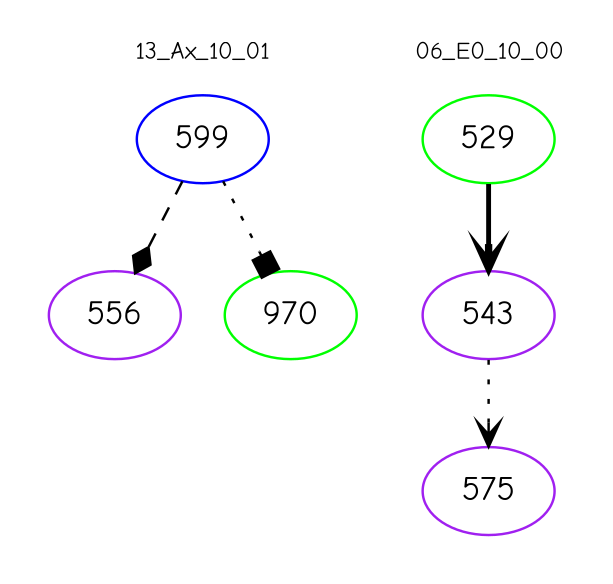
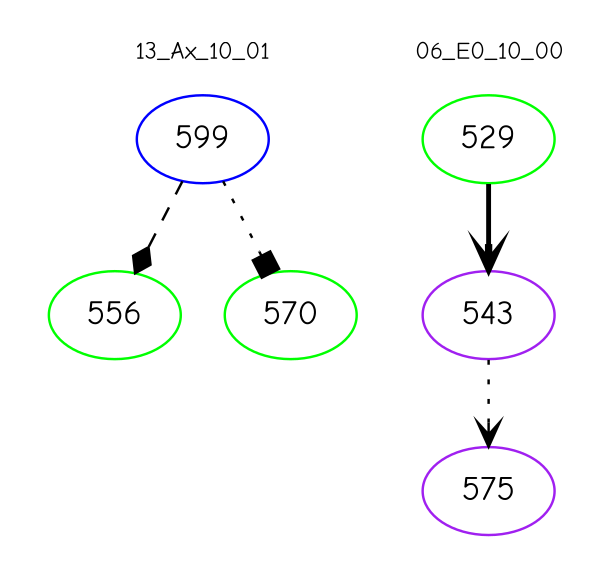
node "556": color purple -> green
node "970": label "970" -> "570"
